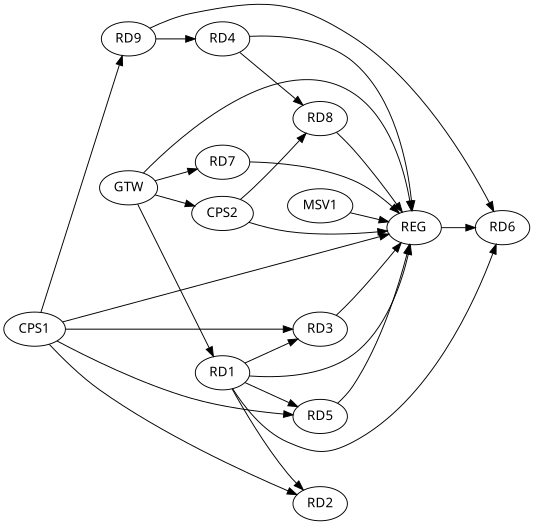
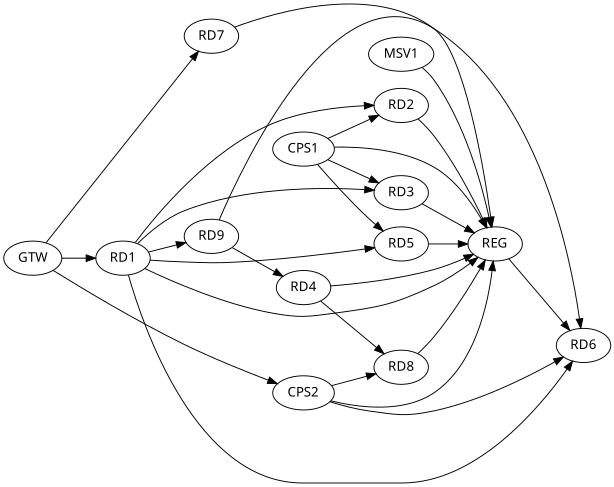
edge "GTW" -> "REG": now "RD2" -> "REG"
edge "CPS1" -> "RD9": now "RD1" -> "RD9"
edge "CPS2" -> "RD6": added
